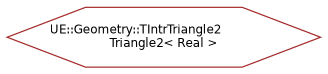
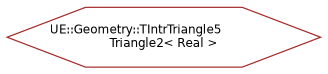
node "UE::Geometry::TIntrTriangle2 Triangle2< Real >": label "UE::Geometry::TIntrTriangle2 Triangle2< Real >" -> "UE::Geometry::TIntrTriangle5 Triangle2< Real >"
